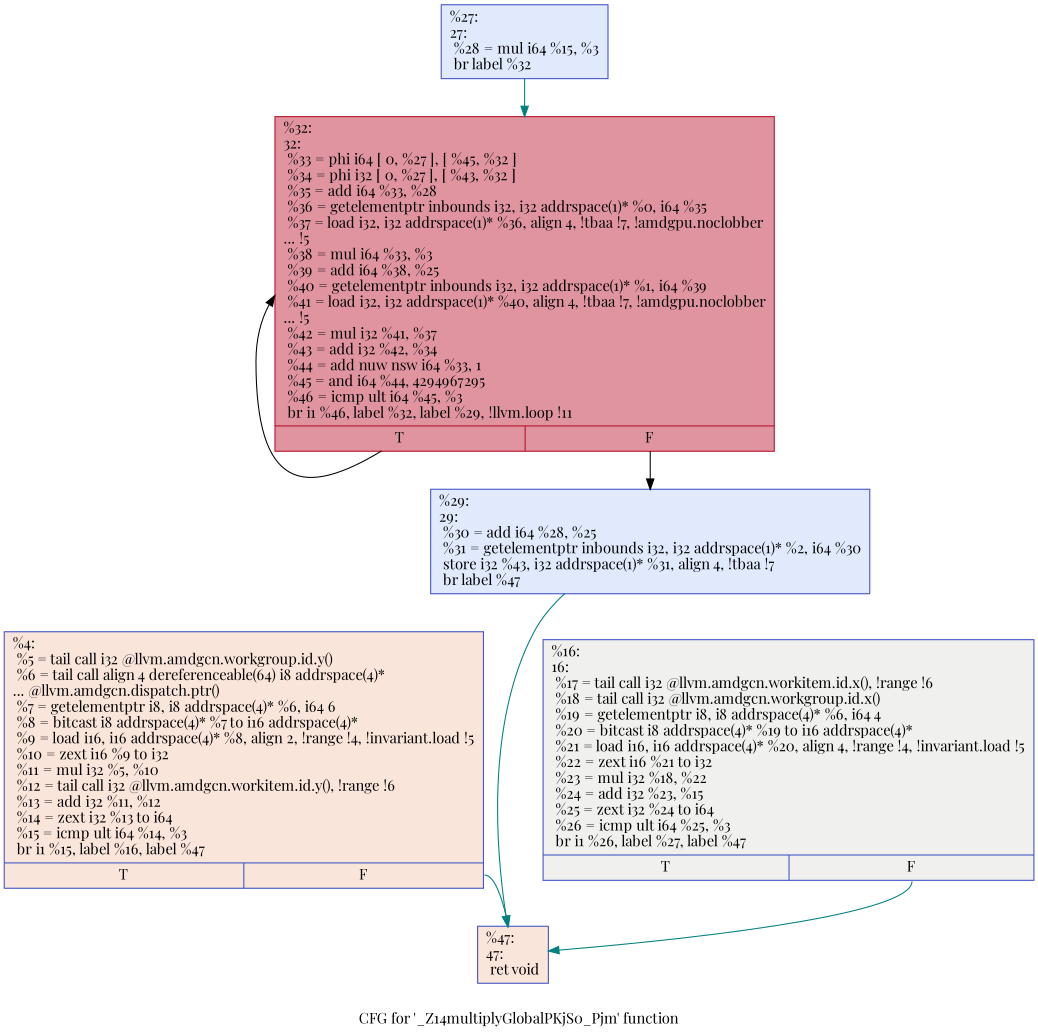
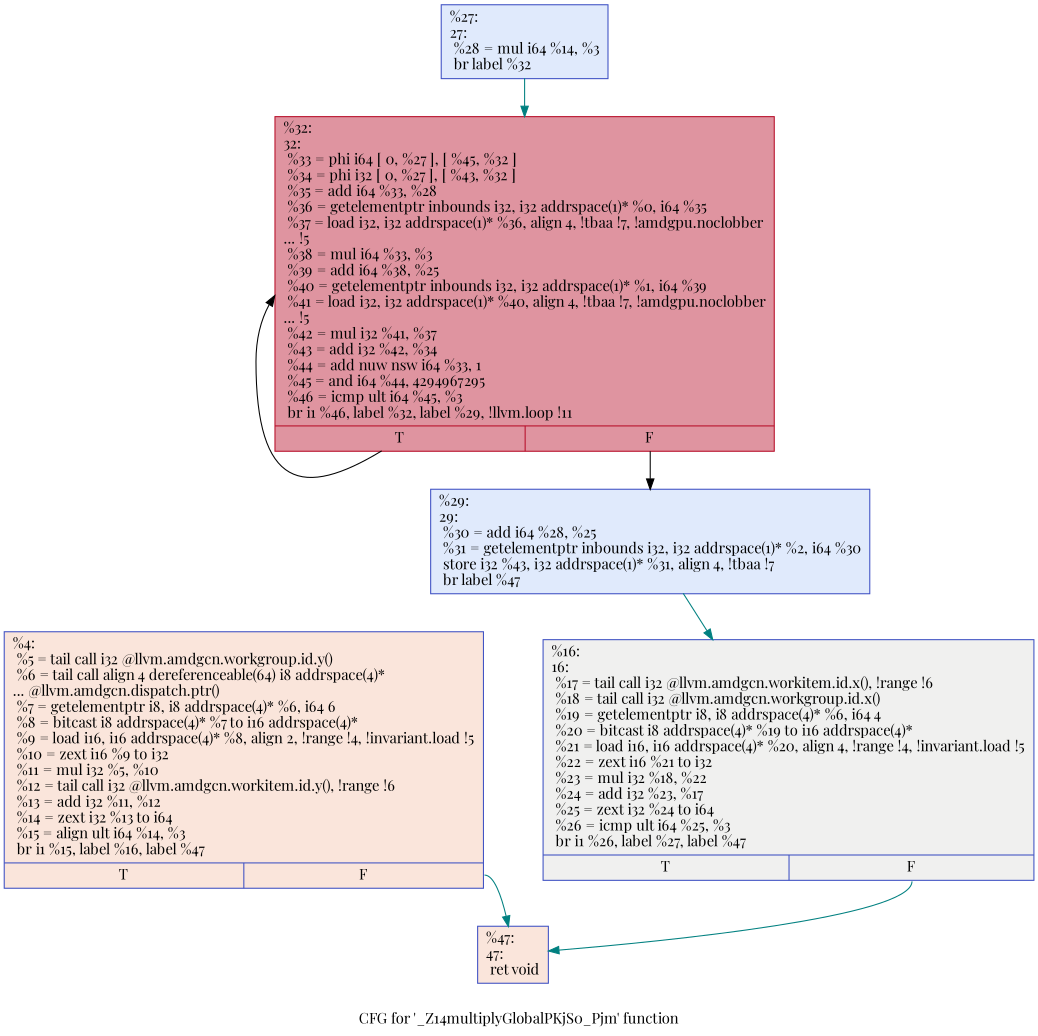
node "%27:": text "%28 = mul i64 %15, %3" -> "%28 = mul i64 %14, %3"
edge "%29:" -> "%47:": now "%29:" -> "%16:"
node "%16:": text "%24 = add i32 %23, %15" -> "%24 = add i32 %23, %17"
node "%4:": text "%15 = icmp ult i64 %14, %3" -> "%15 = align ult i64 %14, %3"
